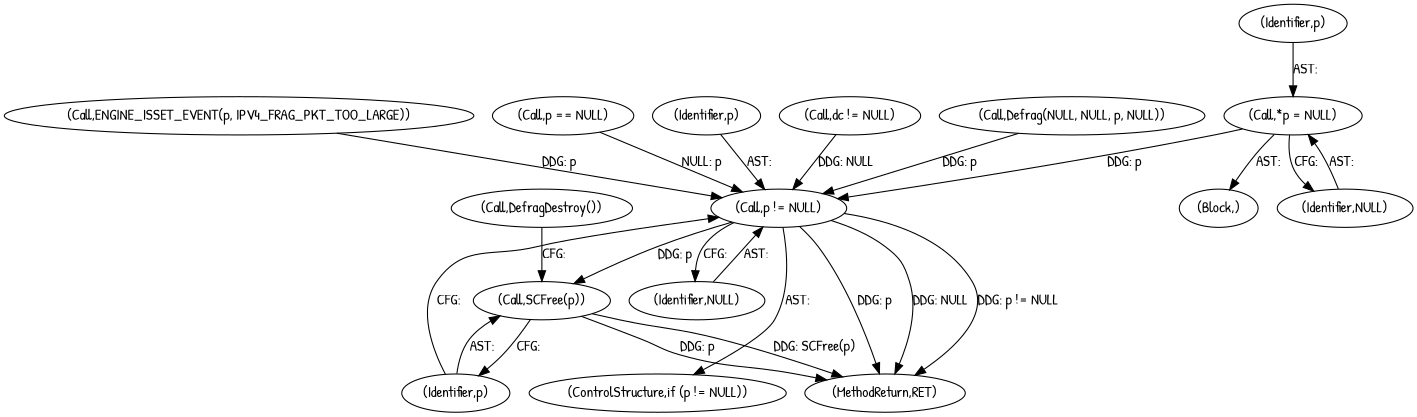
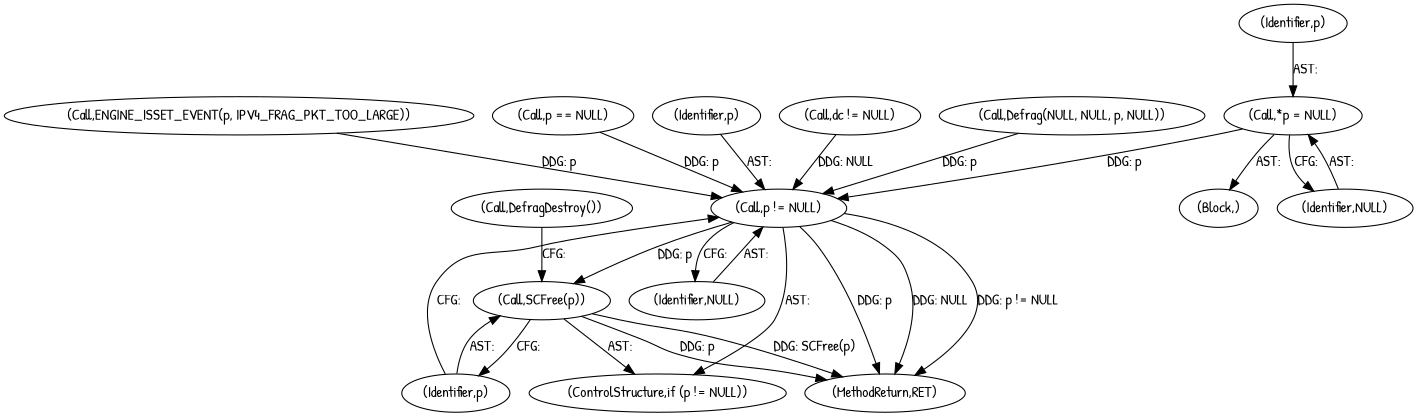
edge "(Call,p == NULL)" -> "(Call,p != NULL)": label "NULL: p" -> "DDG: p"
edge "(Call,SCFree(p))" -> "(ControlStructure,if (p != NULL))": added, label "AST:"
